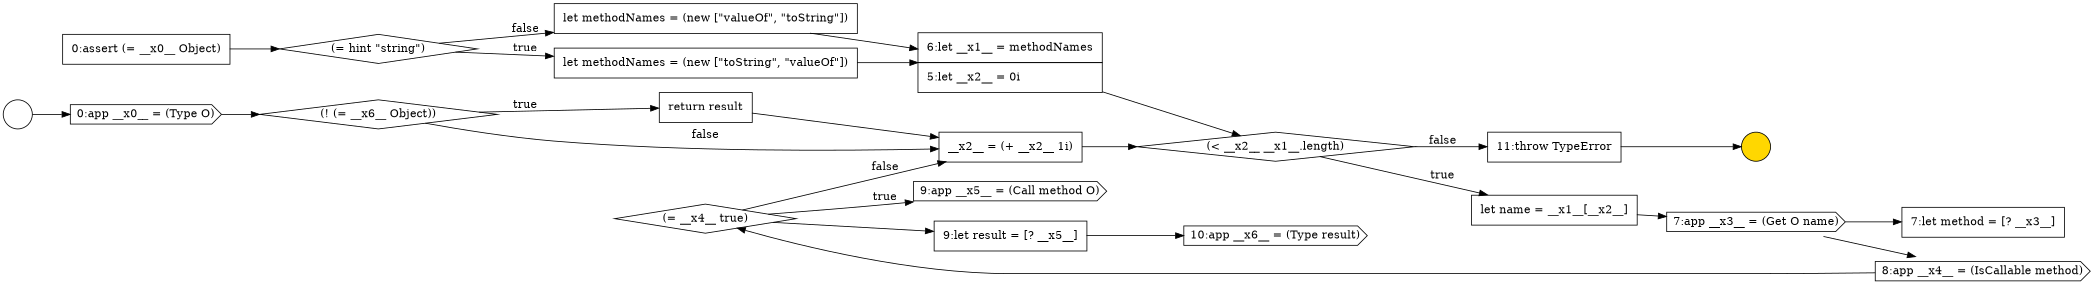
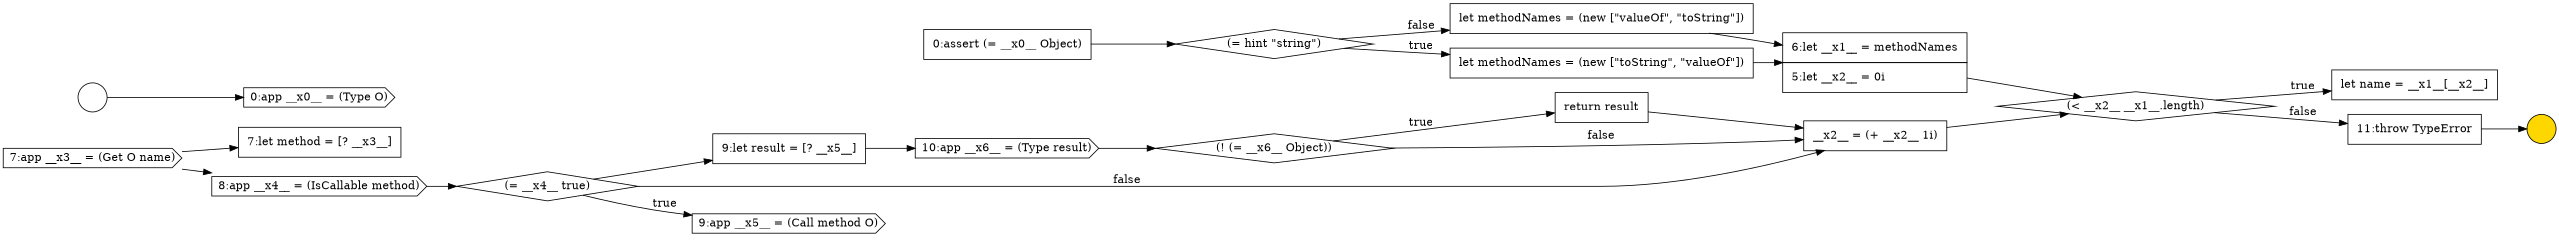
edge "0:app __x0__ = (Type O)" -> "(! (= __x6__ Object))": now "10:app __x6__ = (Type result)" -> "(! (= __x6__ Object))"
edge "let name = __x1__[__x2__]" -> "7:app __x3__ = (Get O name)": removed
